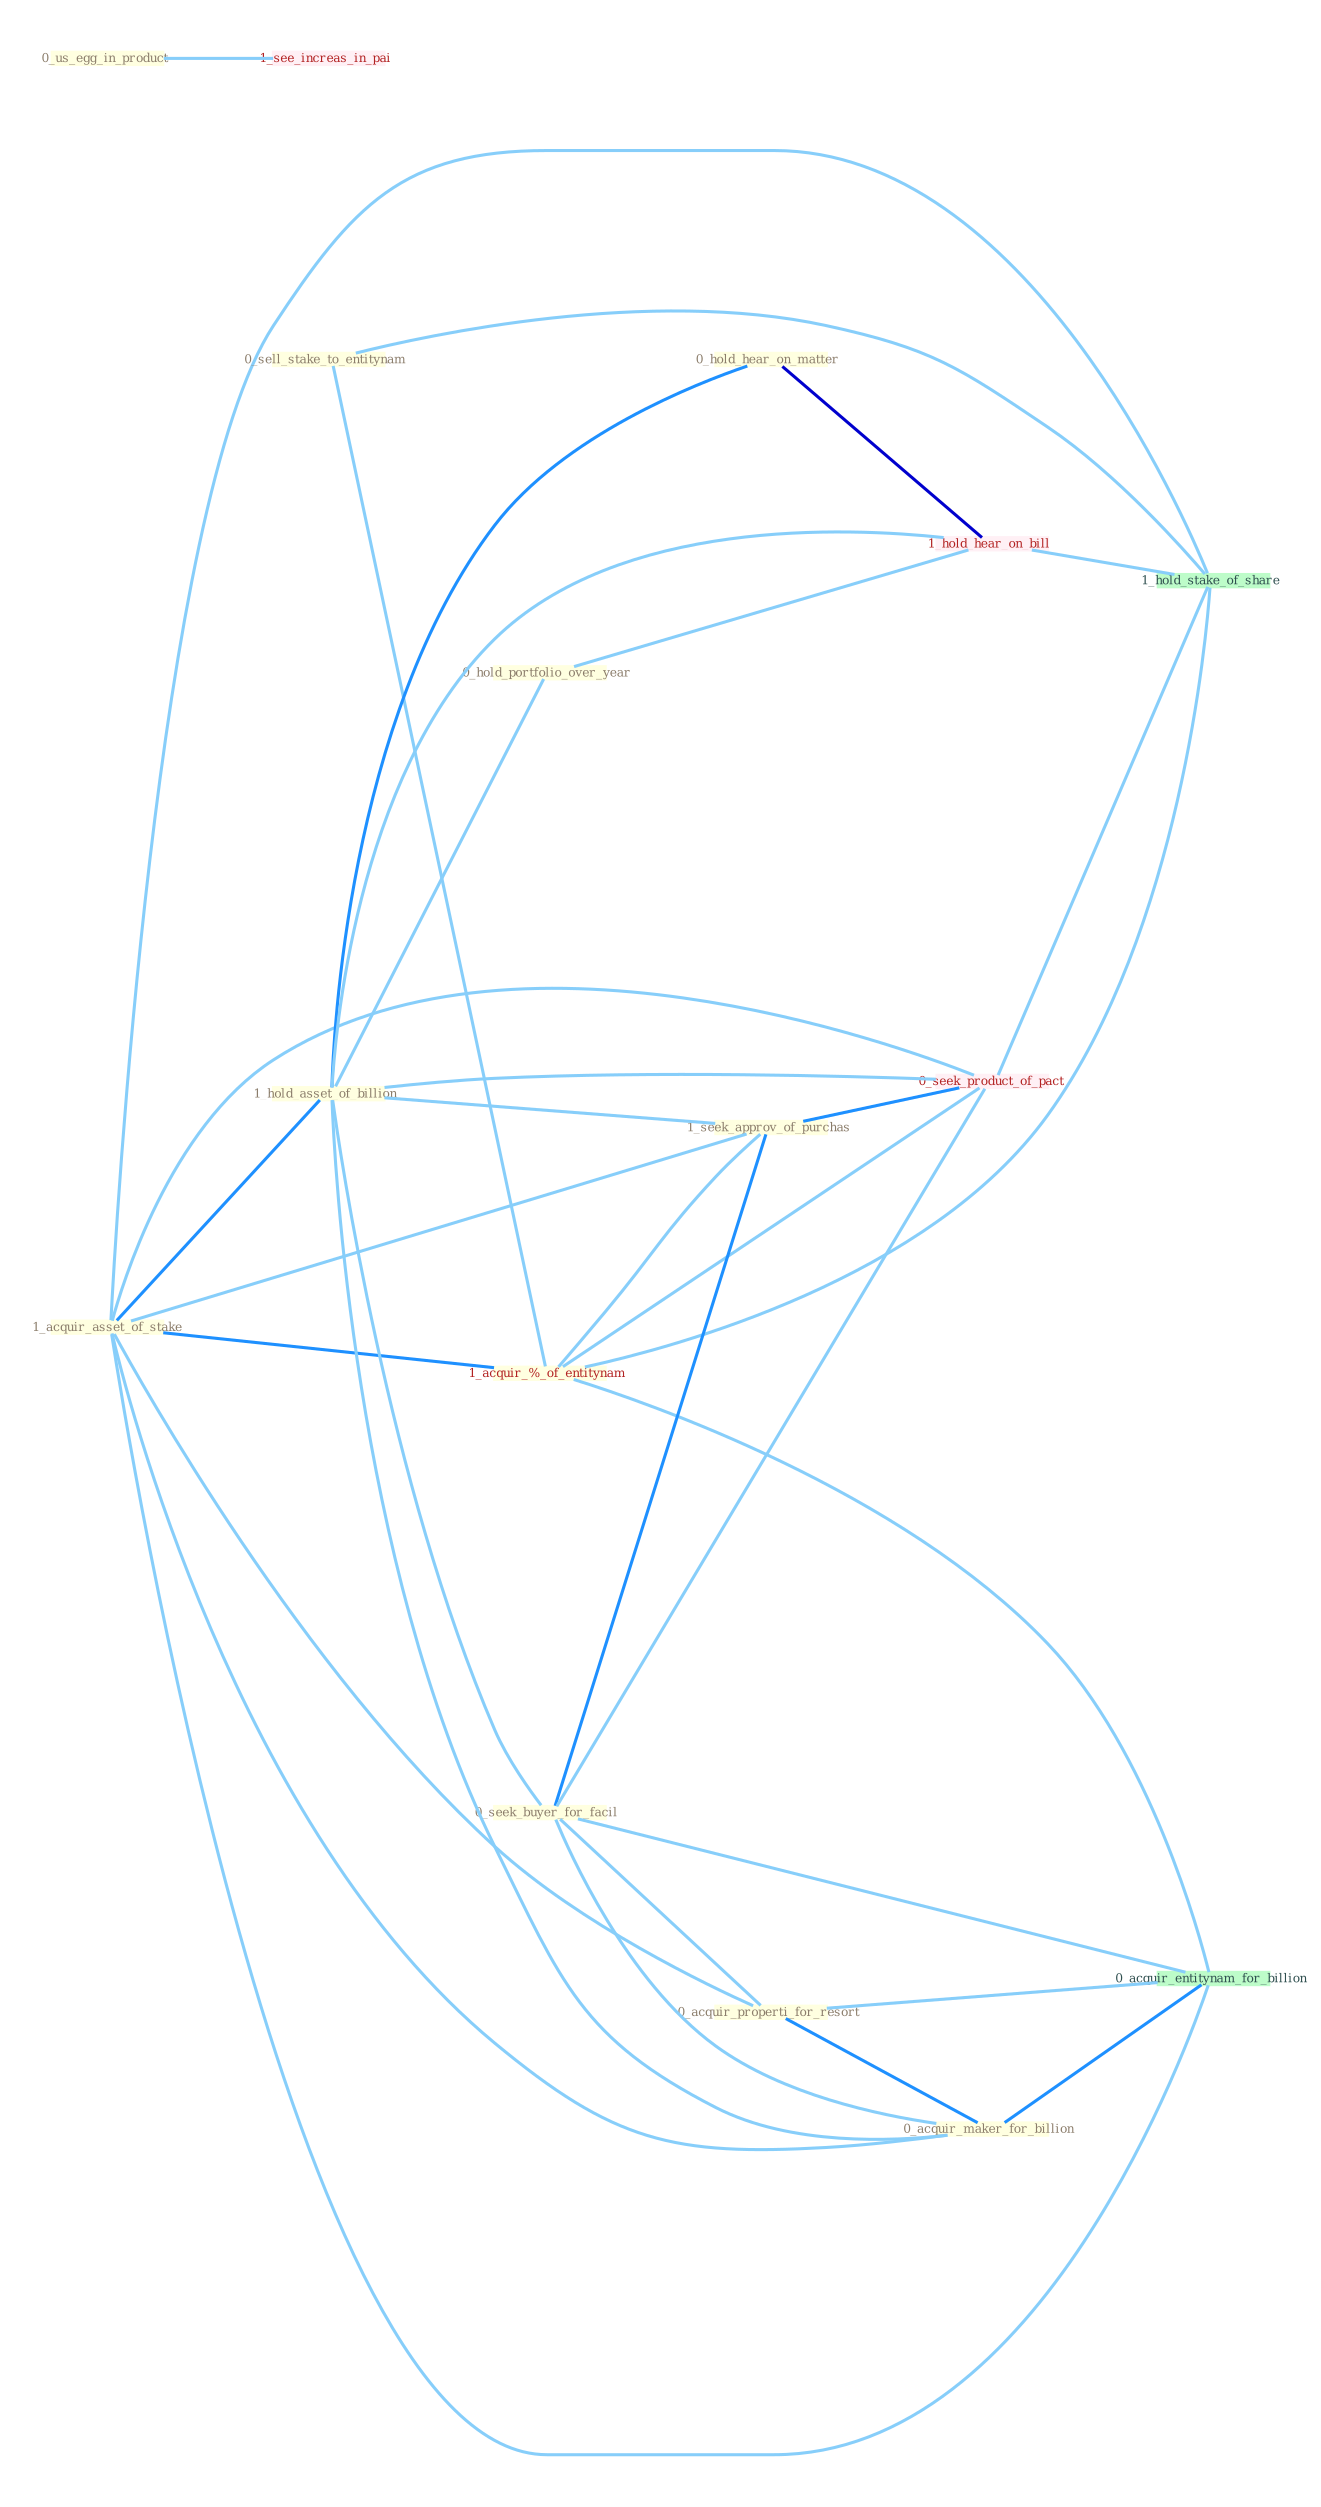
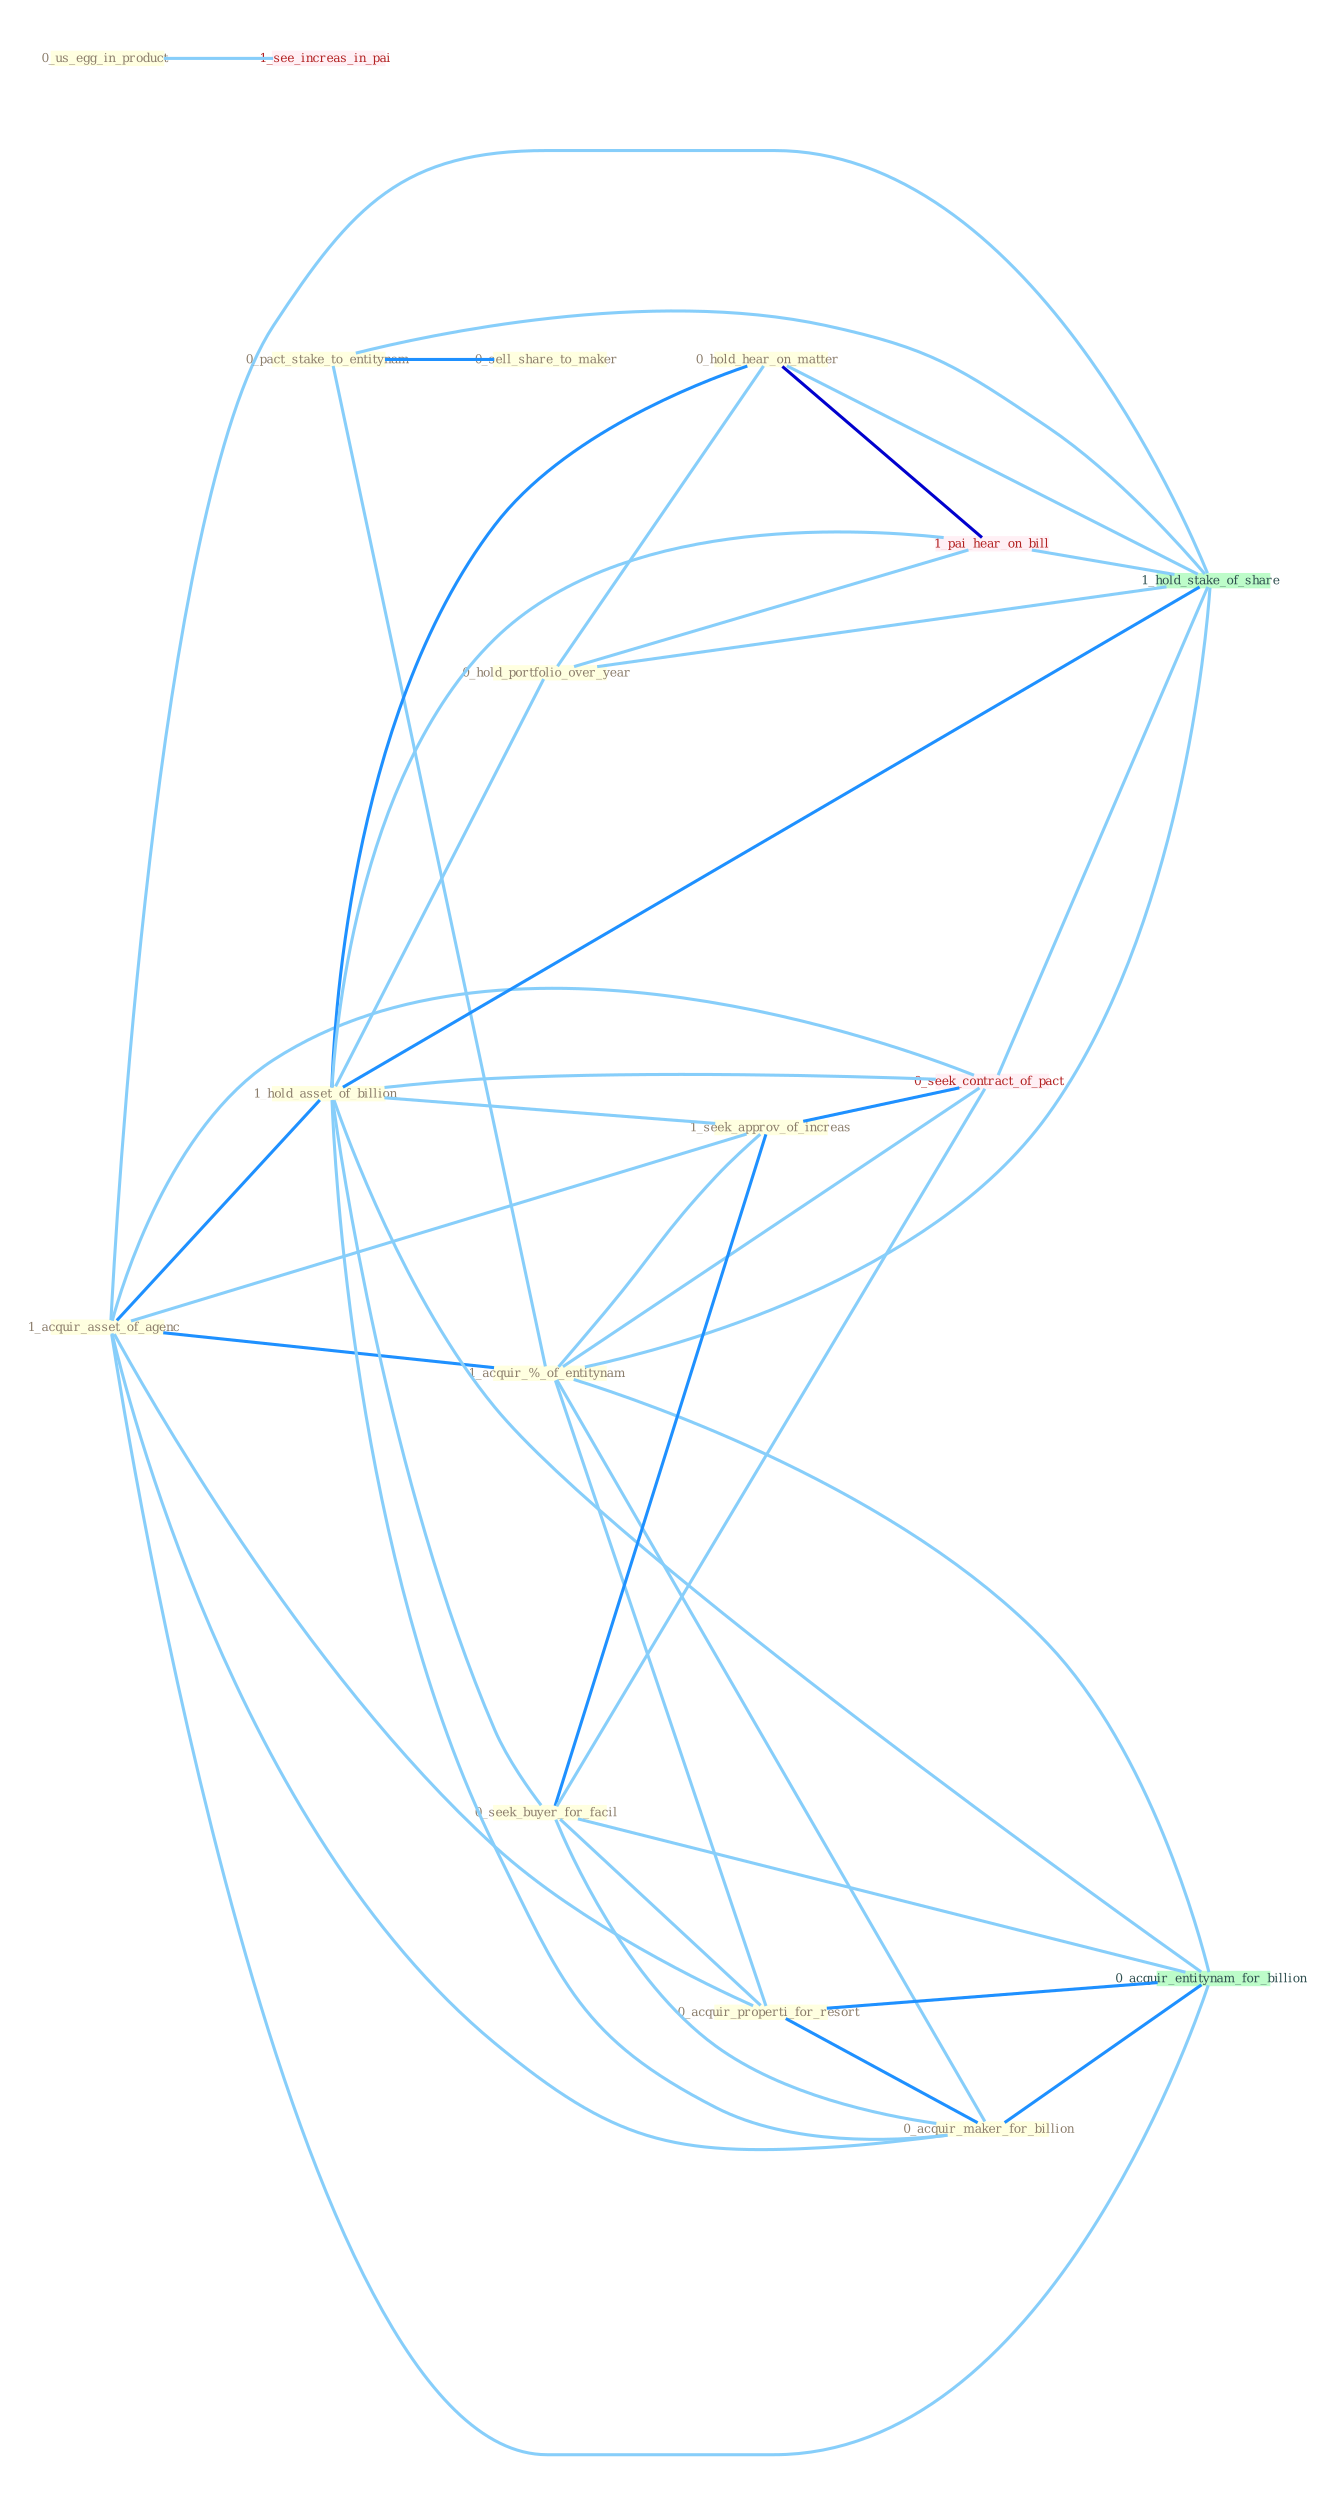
node "0_sell_stake_to_entitynam": label "0_sell_stake_to_entitynam" -> "0_pact_stake_to_entitynam"
node "0_sell_share_to_maker": added
edge "0_hold_hear_on_matter" -- "1_hold_stake_of_share": added
edge "0_hold_hear_on_matter" -- "0_hold_portfolio_over_year": added
node "1_hold_hear_on_bill": label "1_hold_hear_on_bill" -> "1_pai_hear_on_bill"
edge "1_hold_stake_of_share" -- "0_hold_portfolio_over_year": added
edge "1_hold_stake_of_share" -- "1_hold_asset_of_billion": added
node "0_seek_product_of_pact": label "0_seek_product_of_pact" -> "0_seek_contract_of_pact"
node "1_seek_approv_of_purchas": label "1_seek_approv_of_purchas" -> "1_seek_approv_of_increas"
node "1_acquir_asset_of_stake": label "1_acquir_asset_of_stake" -> "1_acquir_asset_of_agenc"
node "1_acquir_%_of_entitynam": fontcolor #b22222 -> #8b7d6b
edge "1_hold_asset_of_billion" -- "0_acquir_entitynam_for_billion": added
edge "1_acquir_%_of_entitynam" -- "0_acquir_properti_for_resort": added
edge "1_acquir_%_of_entitynam" -- "0_acquir_maker_for_billion": added
edge "0_acquir_entitynam_for_billion" -- "0_acquir_properti_for_resort": color #87cefa -> #1e90ff
